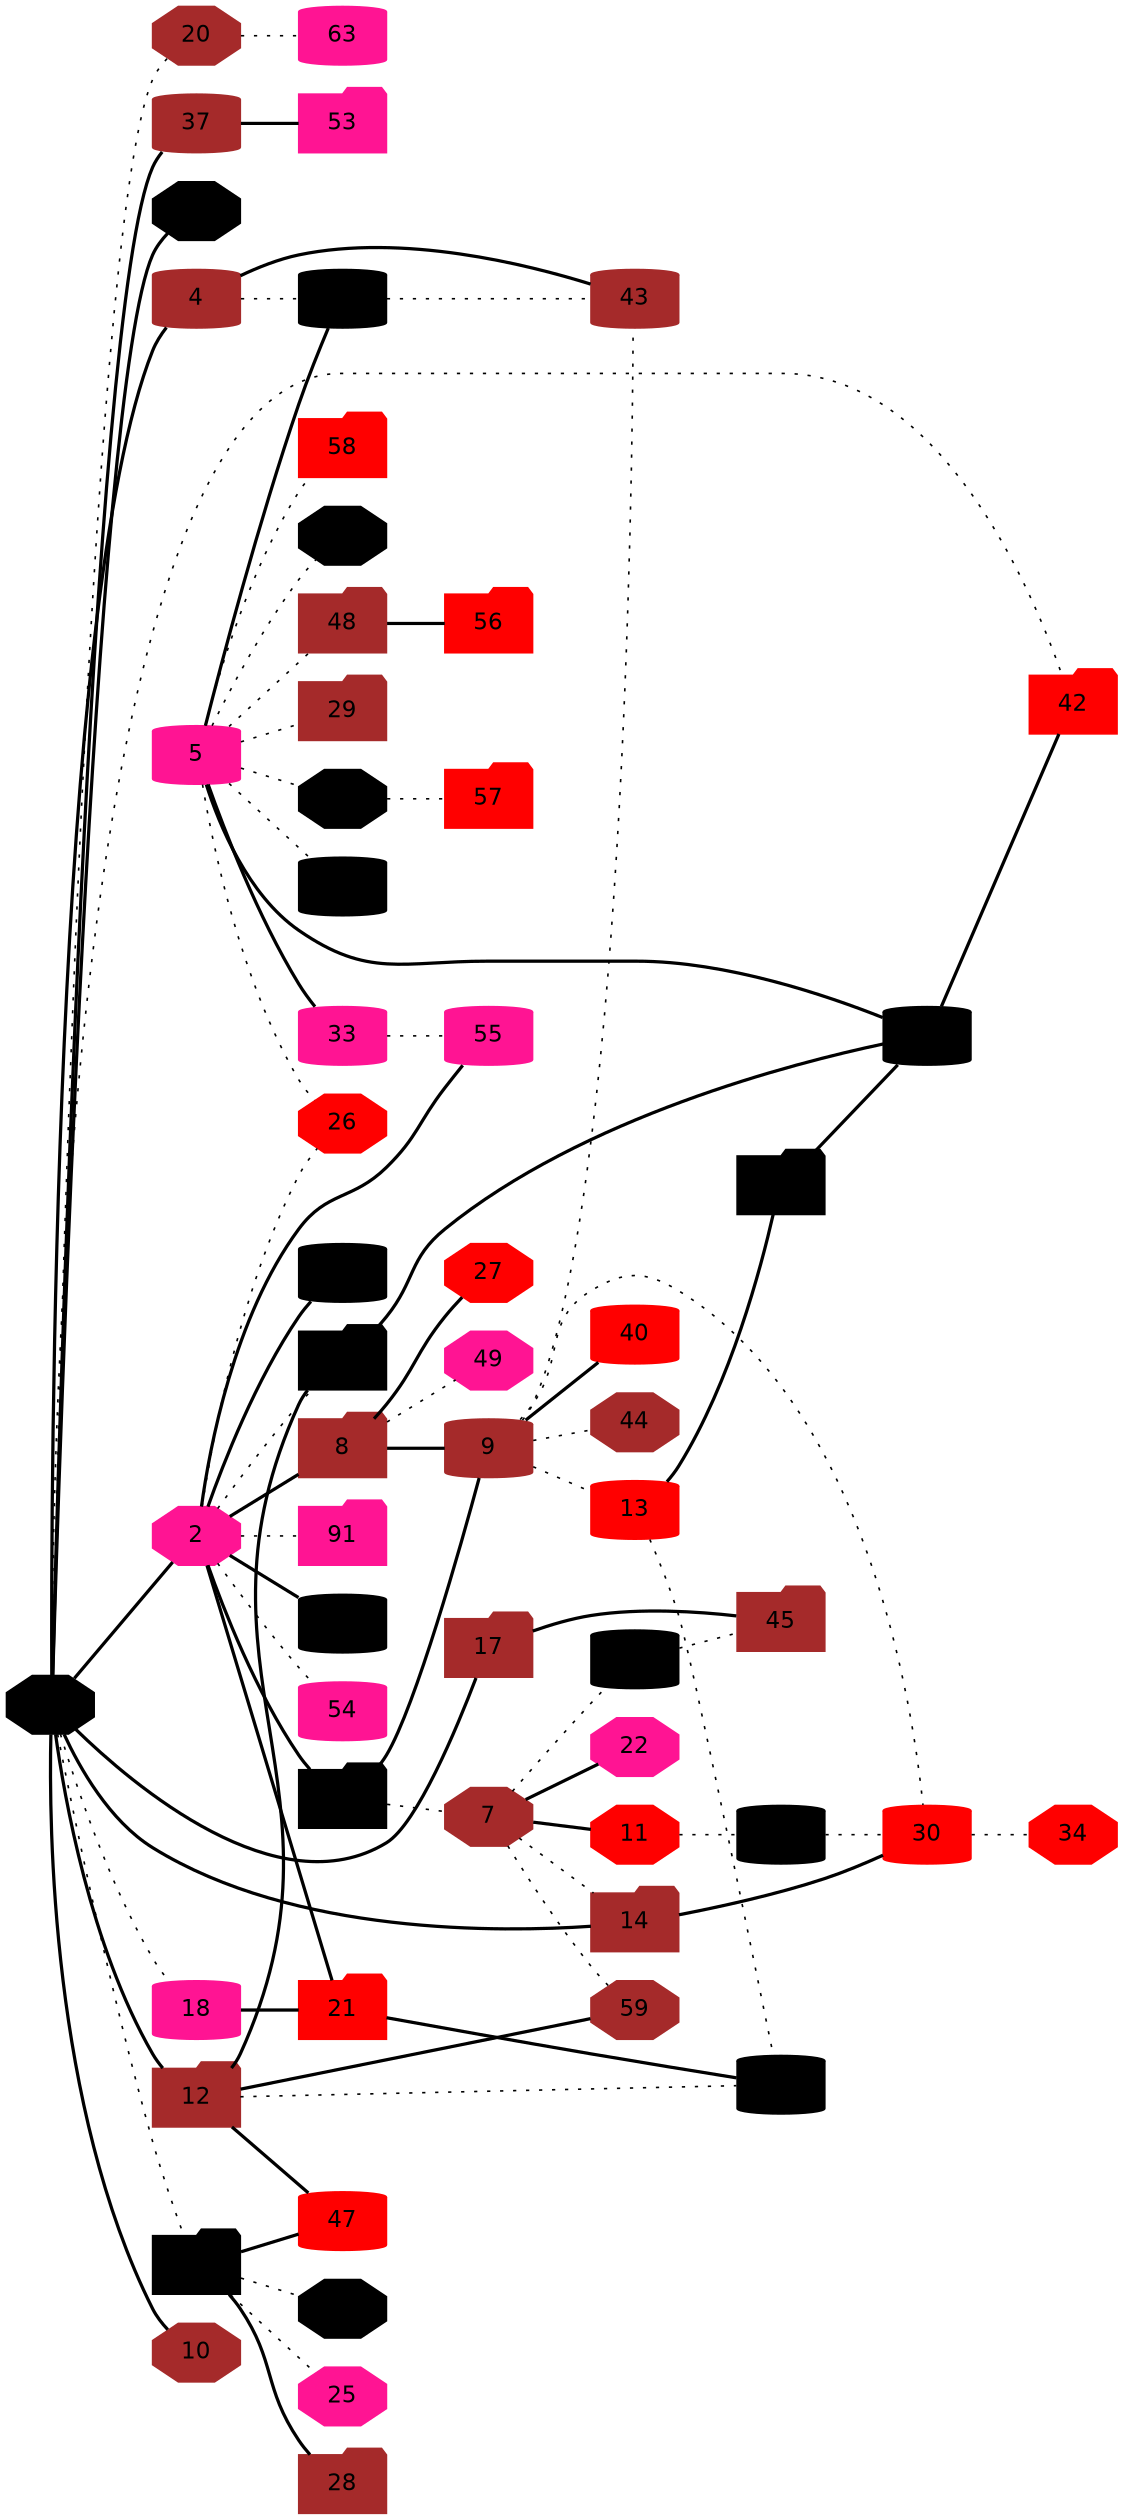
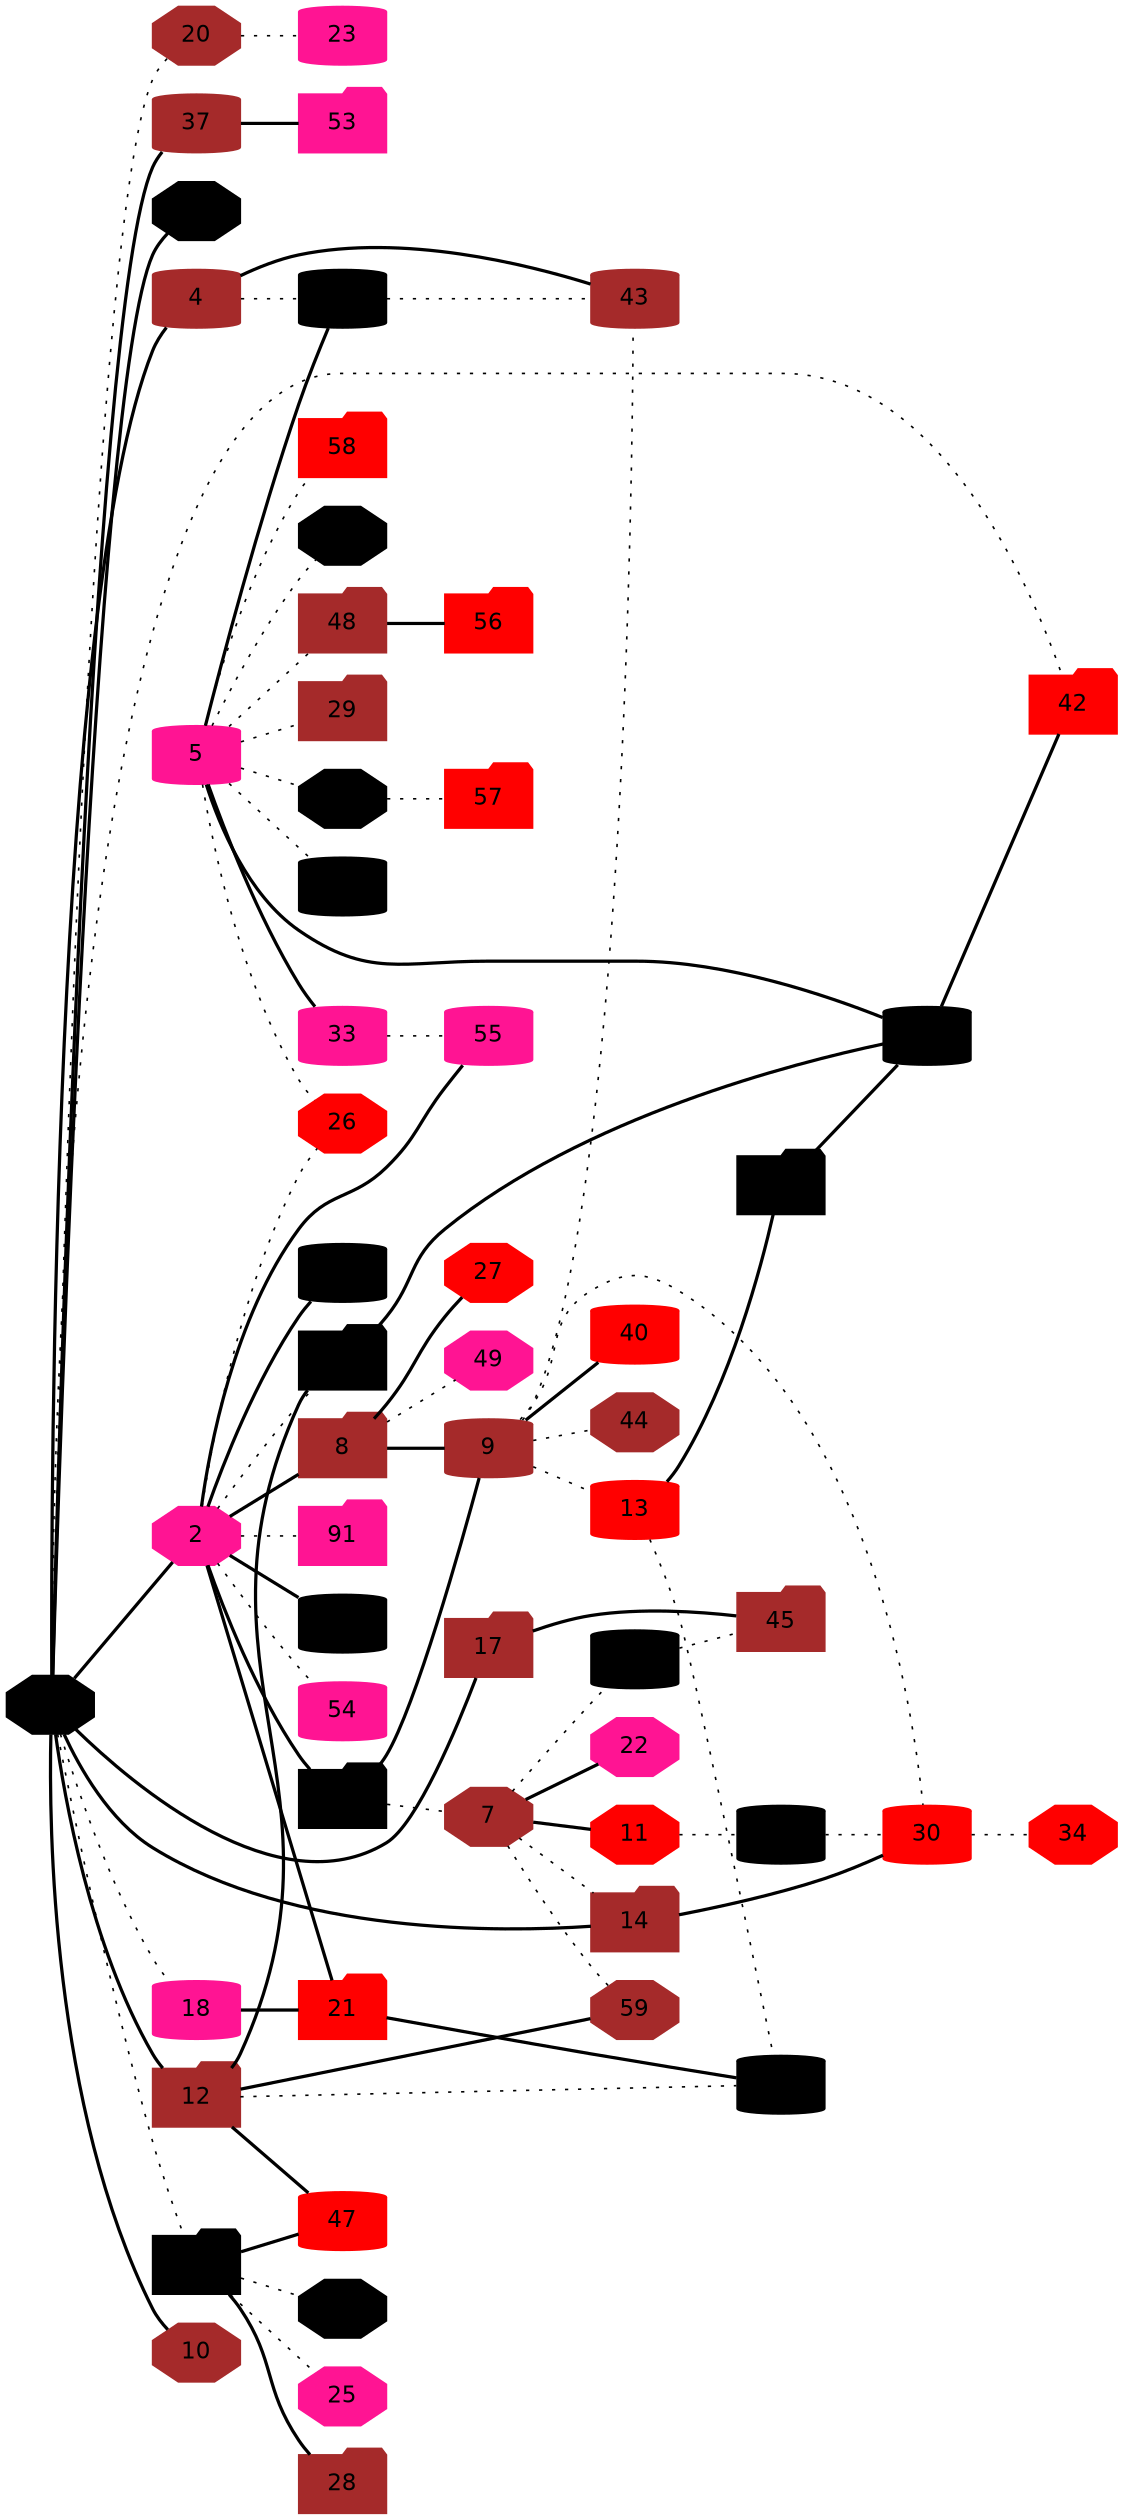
node "63": label "63" -> "23"
